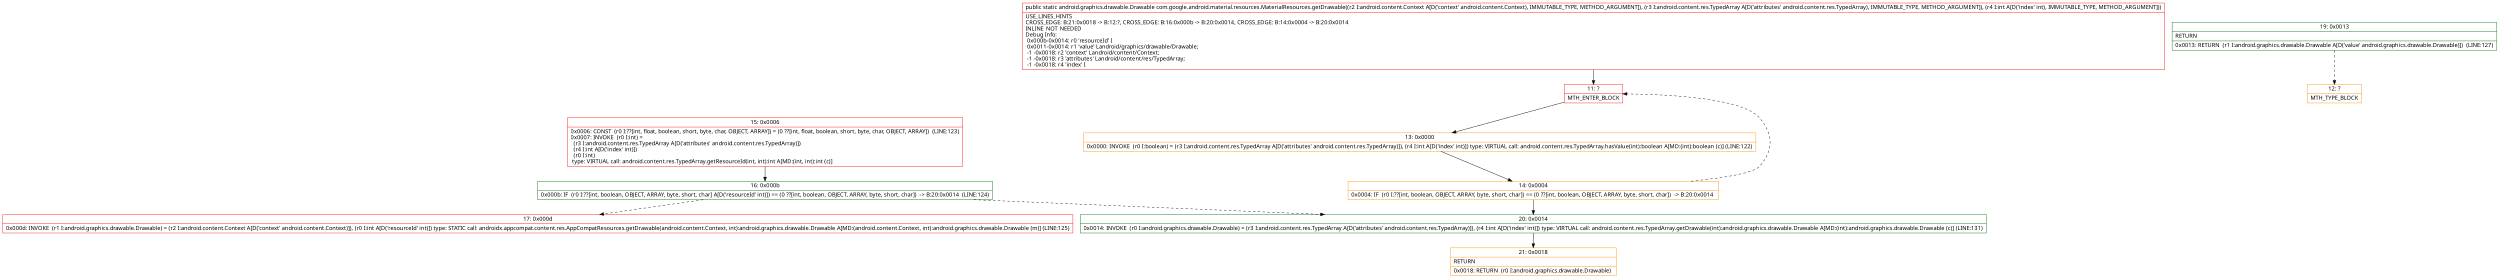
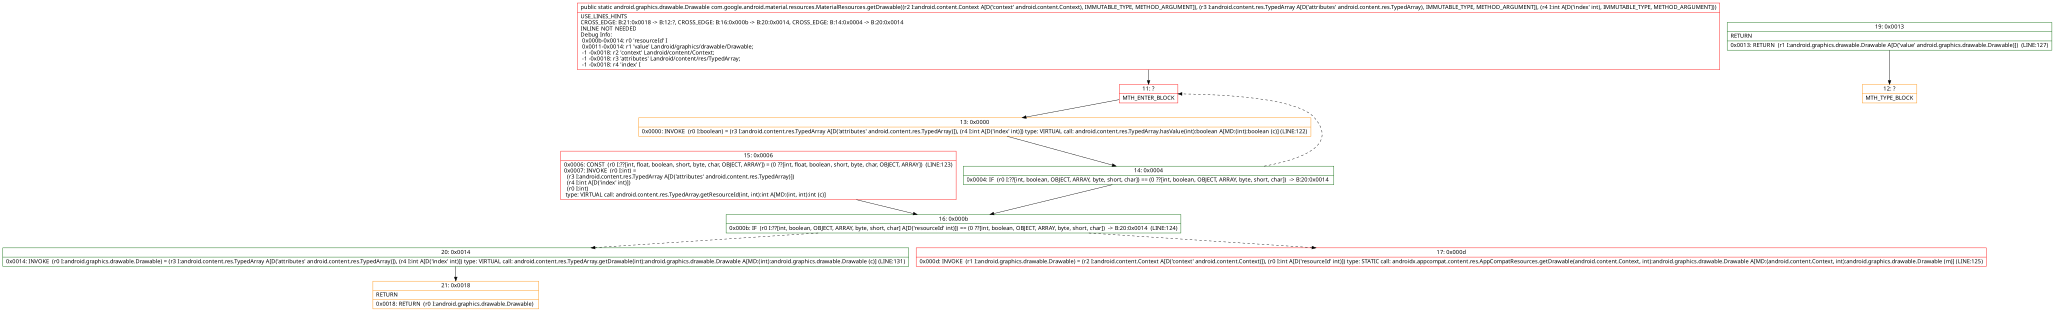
edge "19: 0x0013" -> "12: ?": style dashed -> solid
node "14: 0x0004": color darkorange -> darkgreen
edge "14: 0x0004" -> "20: 0x0014": now "14: 0x0004" -> "16: 0x000b"
